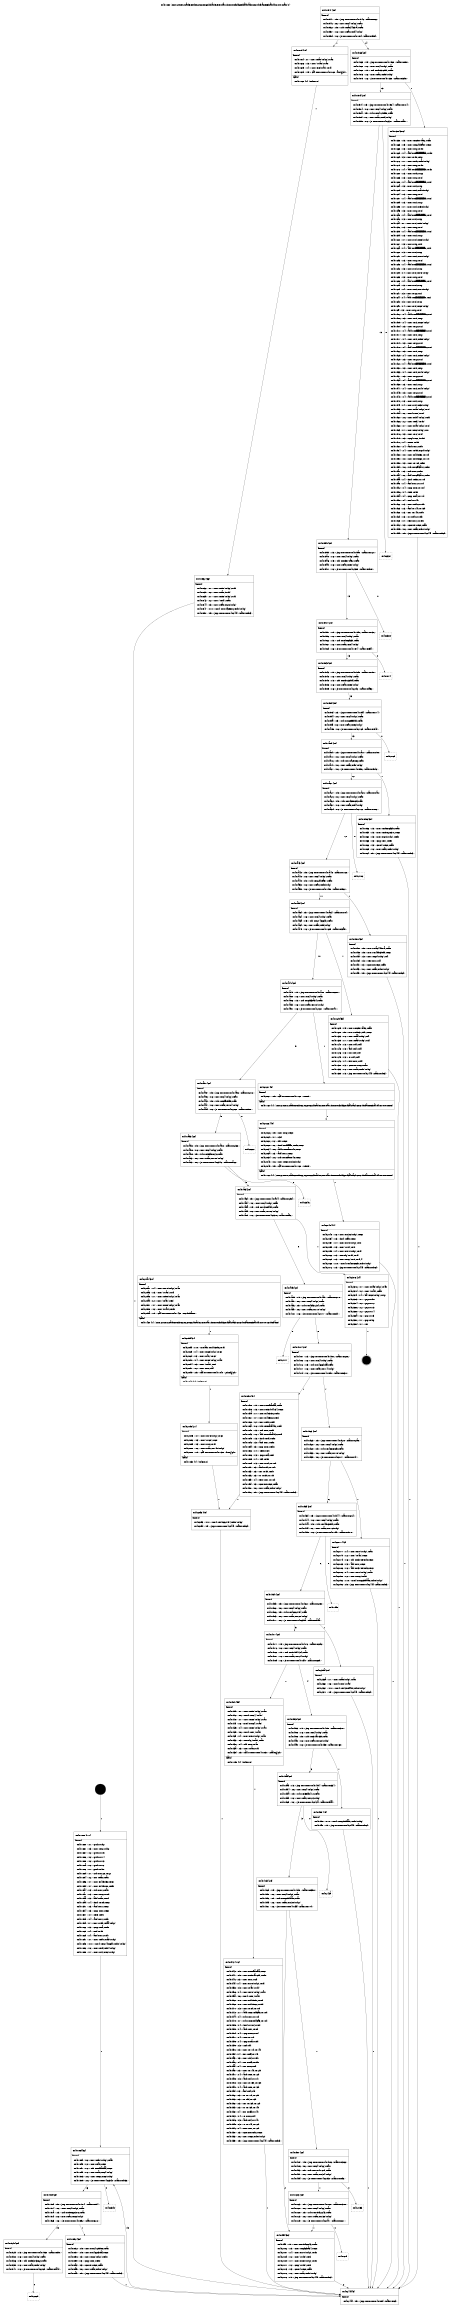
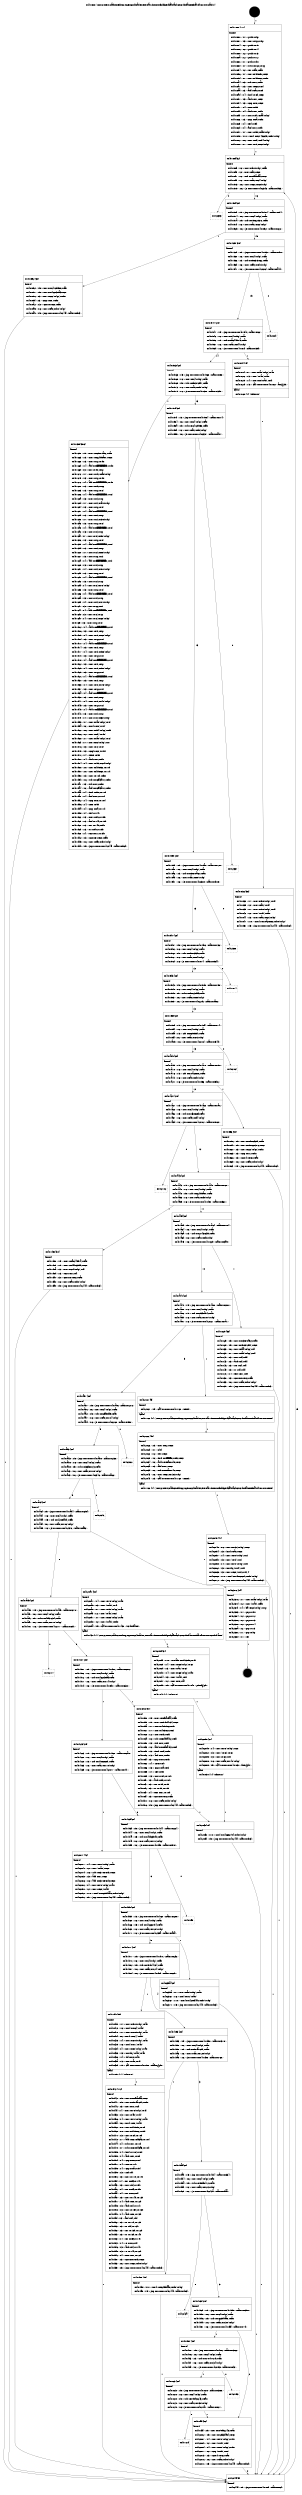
edge "0x40192b [28]" -> "0x401947 [28]": added, label "15"
edge "0x401f42 [172]" -> "0x40244f [5]": removed, label "1"
